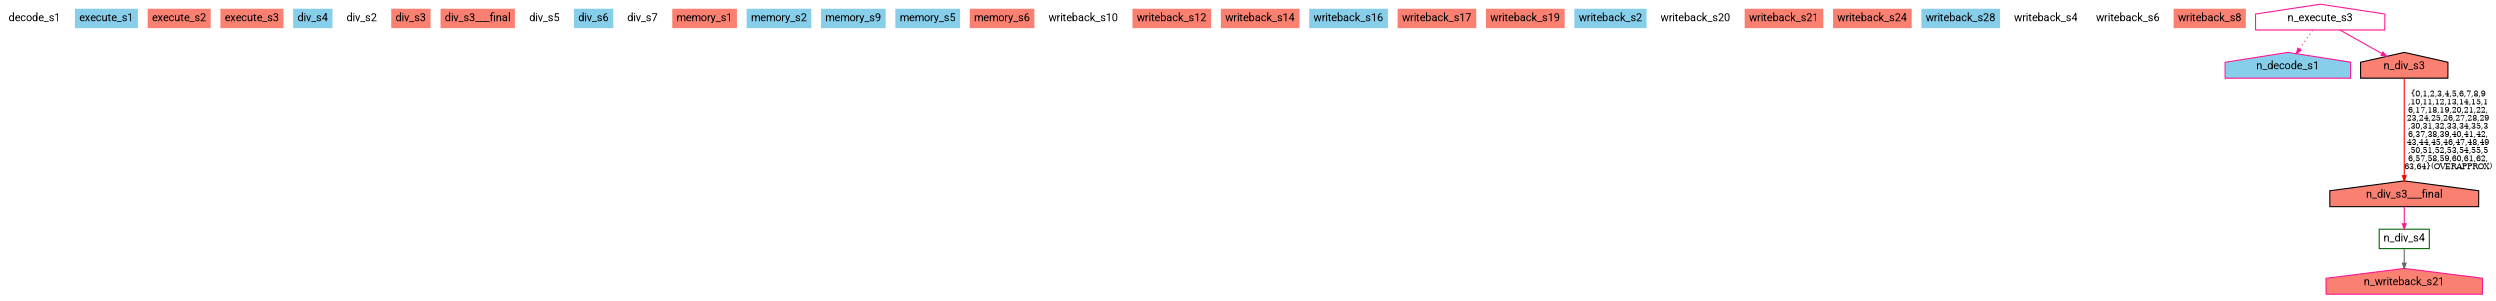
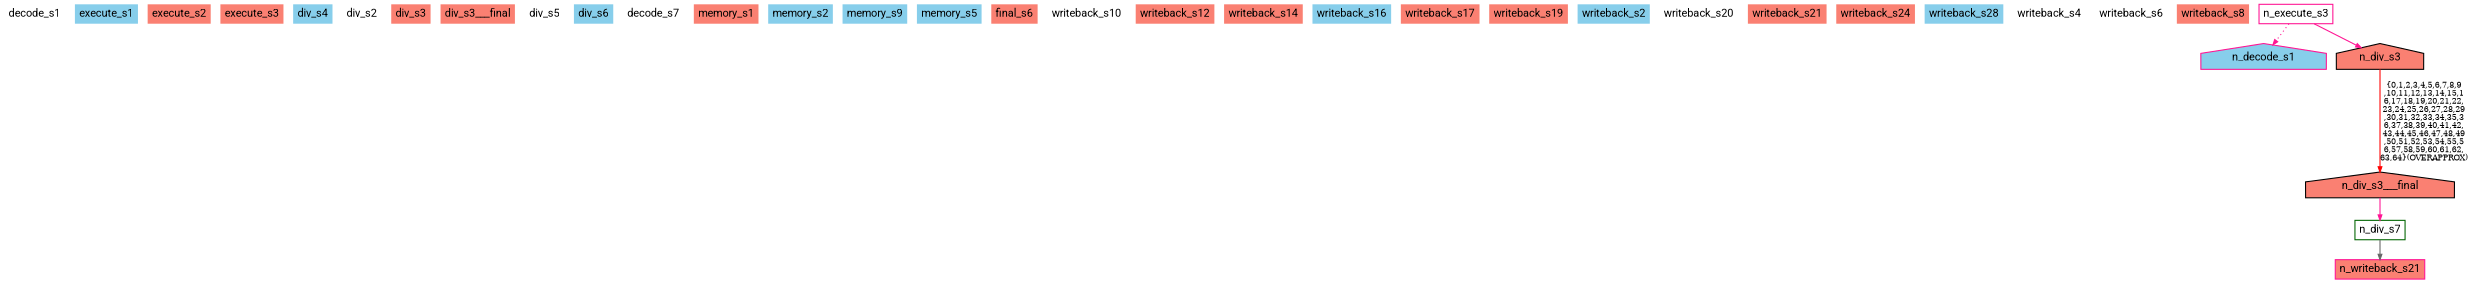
node "div_s7": label "div_s7" -> "decode_s7"
node "memory_s6": label "memory_s6" -> "final_s6"
node "n_execute_s3": shape house -> box
node "n_div_s4": label "n_div_s4" -> "n_div_s7"
node "n_writeback_s21": shape house -> box
